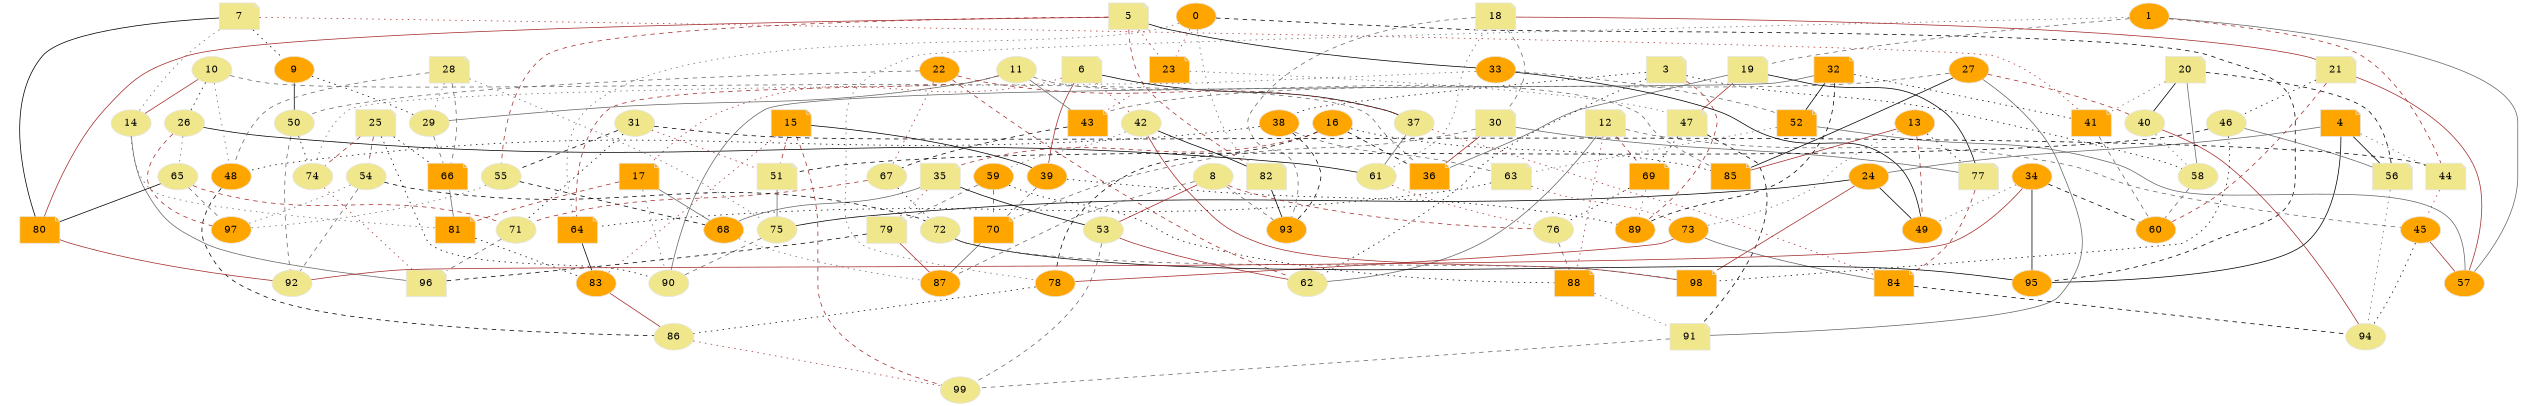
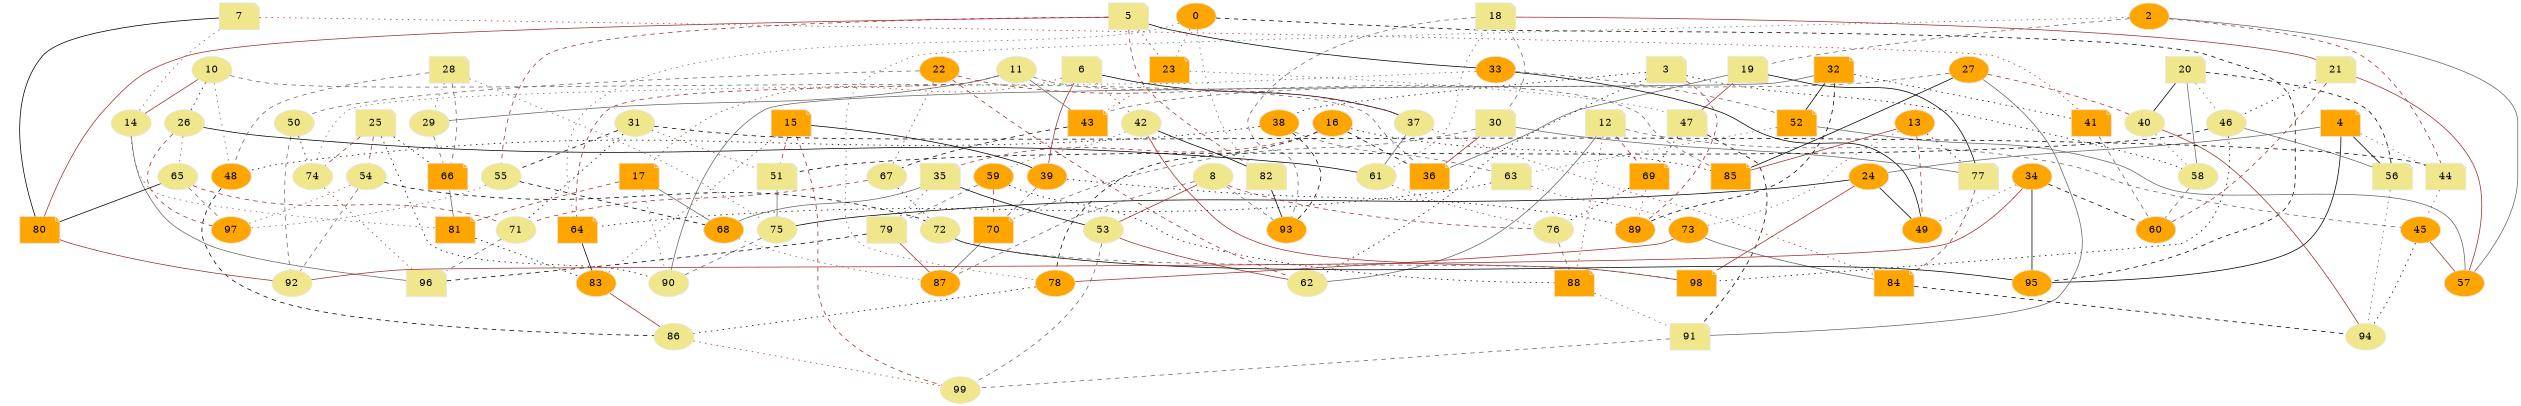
node "1": label "1" -> "2"
node "9": removed
edge "20" -- "41": now "20" -- "46"
